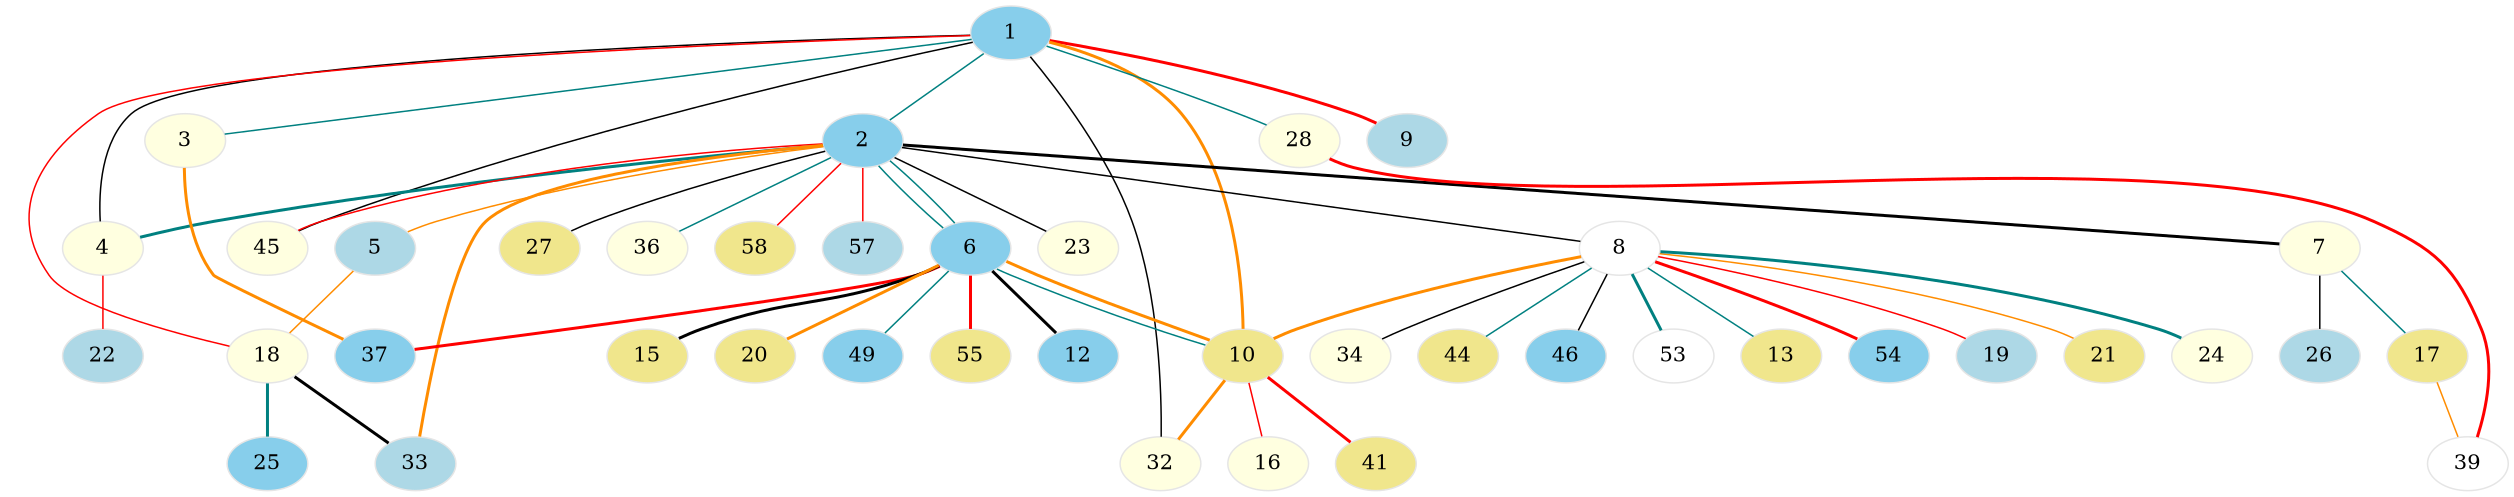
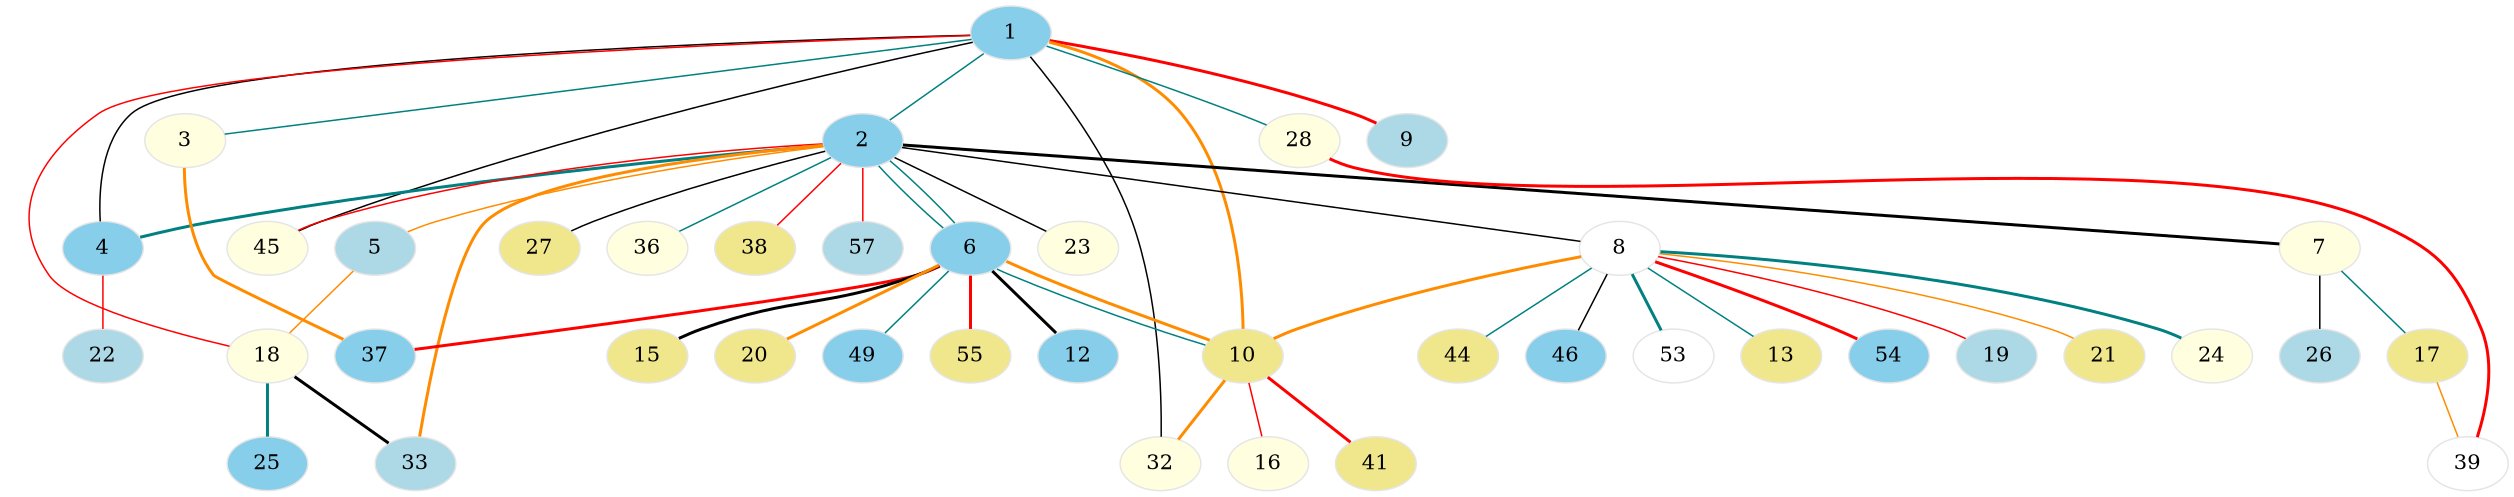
node "4": fillcolor lightyellow -> skyblue
node "58": label "58" -> "38"
node "34": removed
